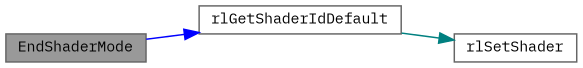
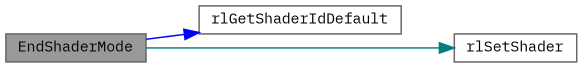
edge "rlGetShaderIdDefault" -> "rlSetShader": now "EndShaderMode" -> "rlSetShader"
